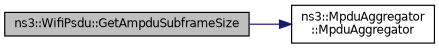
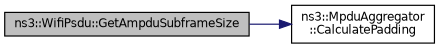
node "ns3::MpduAggregator ::MpduAggregator": label "ns3::MpduAggregator ::MpduAggregator" -> "ns3::MpduAggregator ::CalculatePadding"
